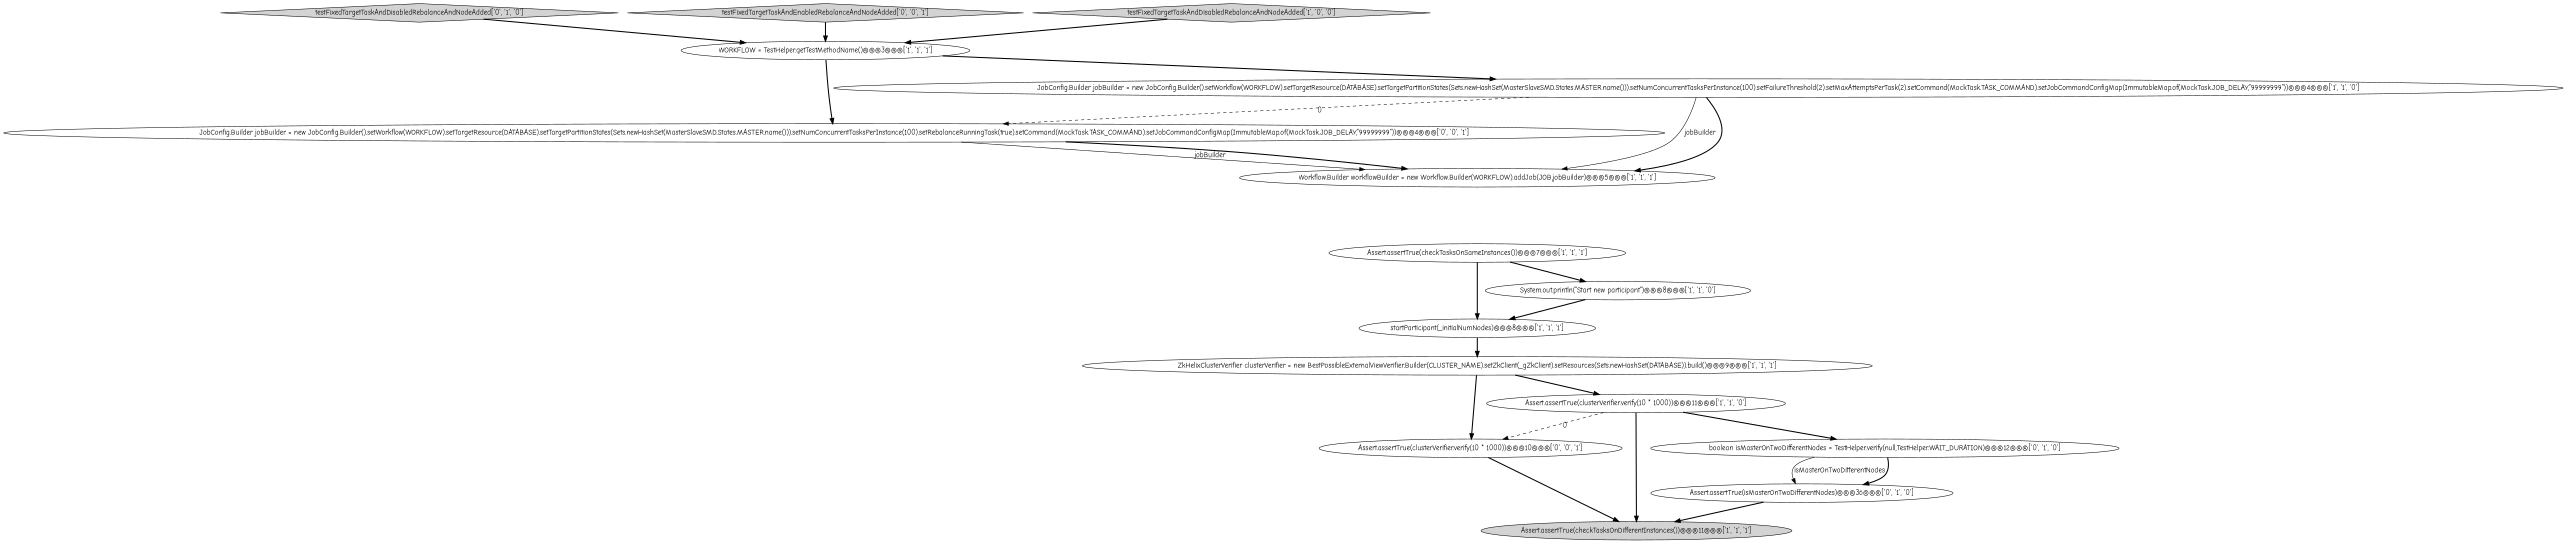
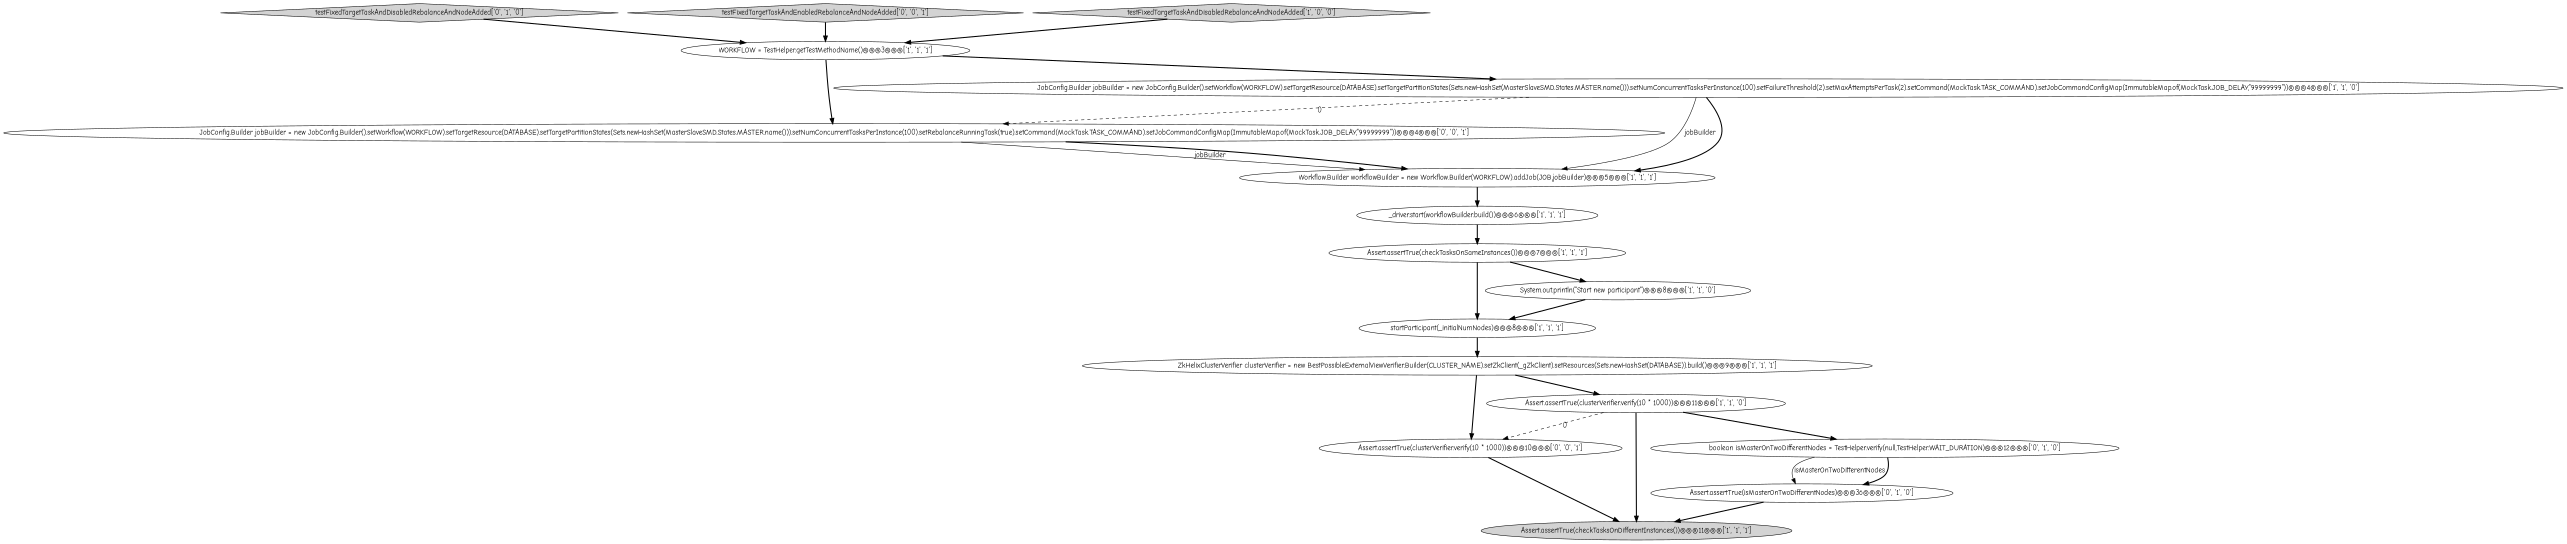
node "_driver.start(workflowBuilder.build())@@@6@@@['1', '1', '1']": added
